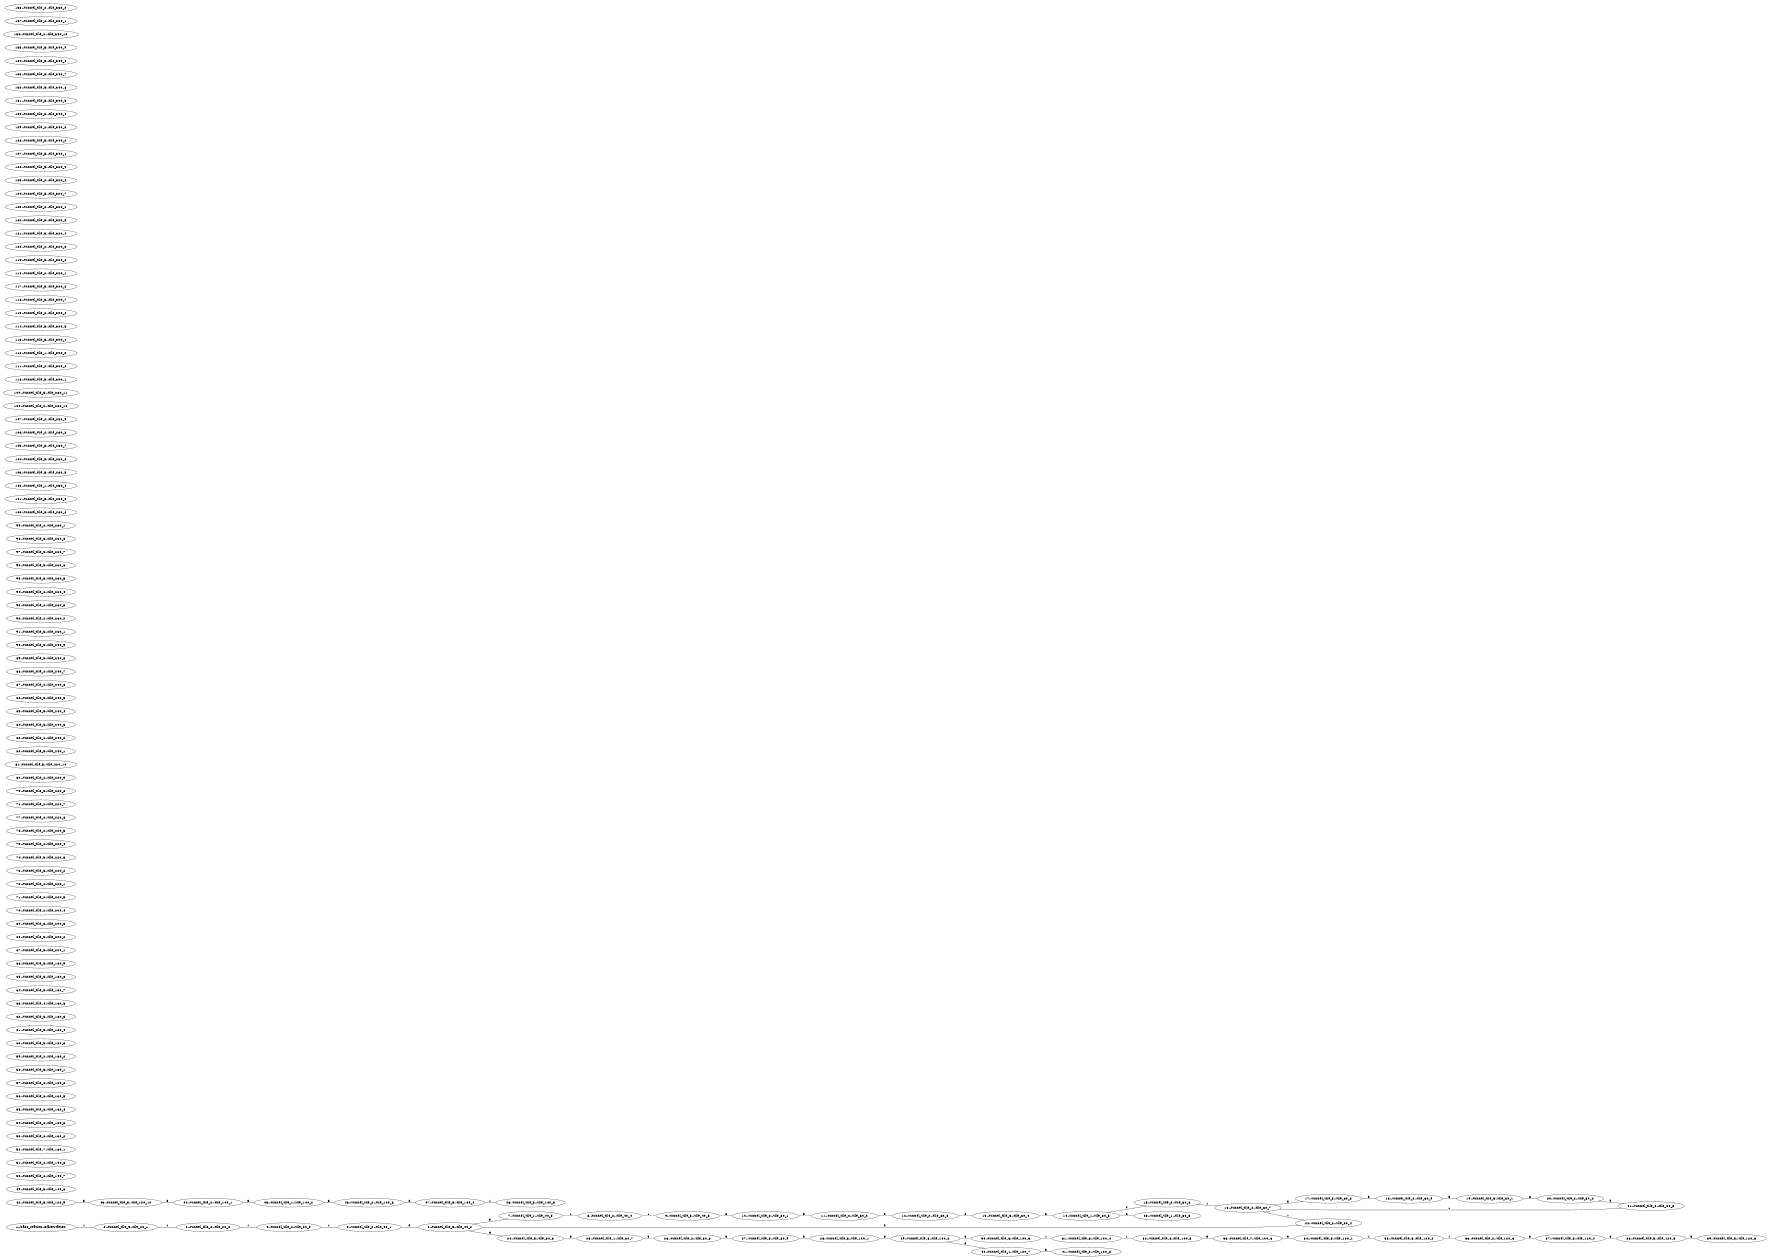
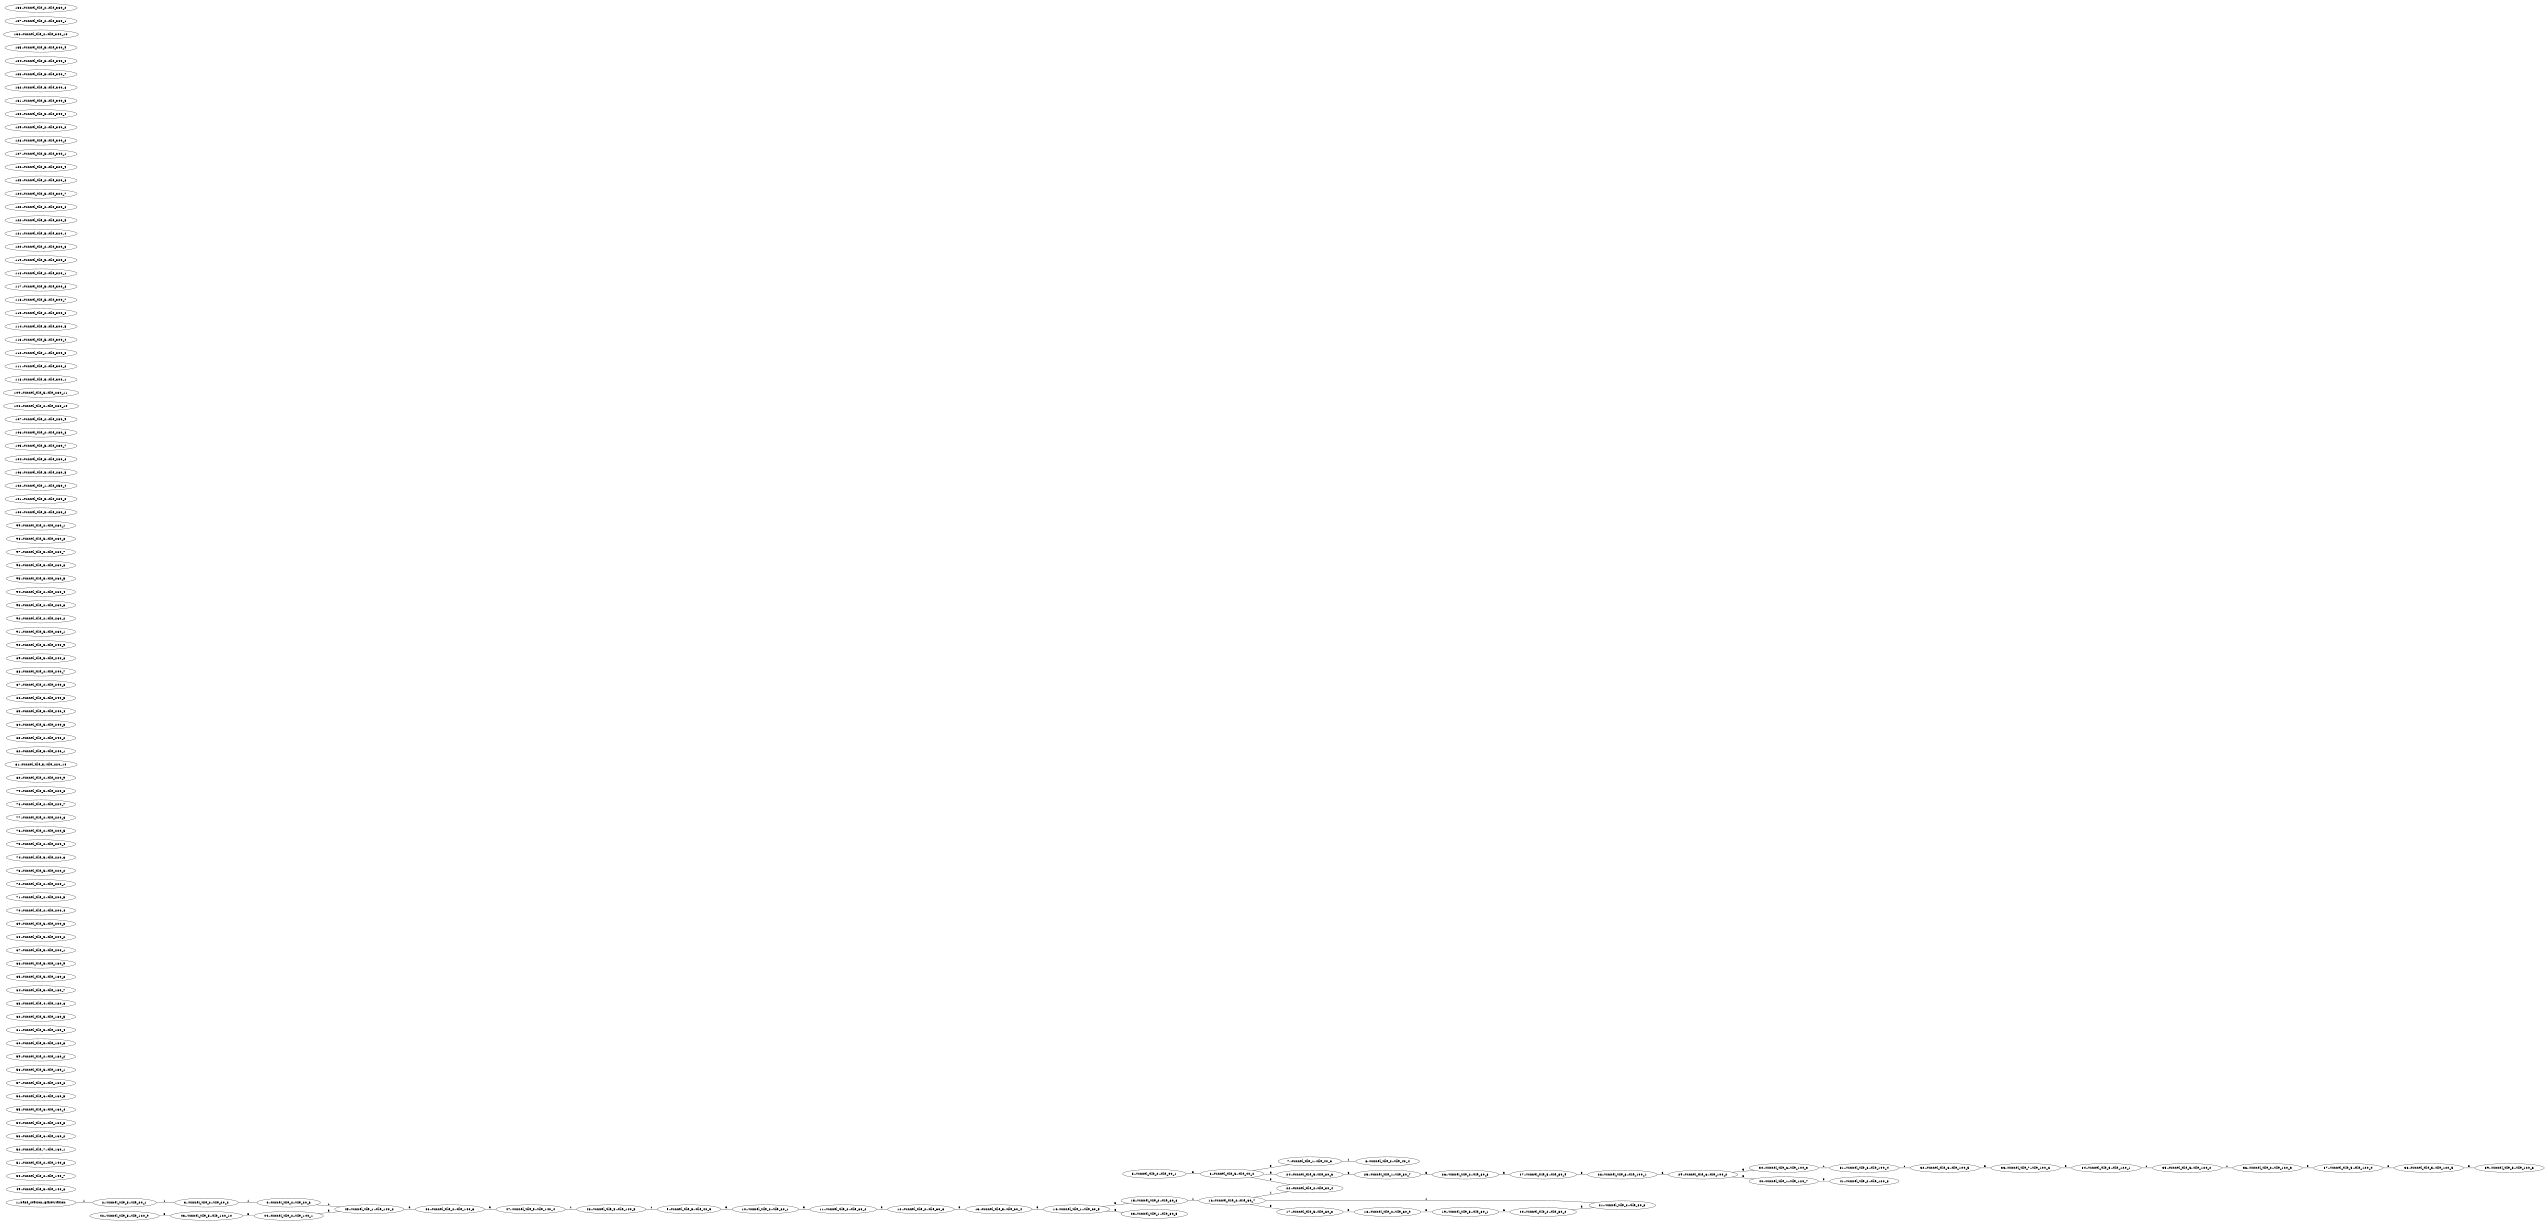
edge "8::tunnel_tile_2::tile_40_4" -- "9::tunnel_tile_5::tile_40_5": now "48::tunnel_tile_5::tile_140_5" -- "9::tunnel_tile_5::tile_40_5"
edge "4::tunnel_tile_2::tile_20_3" -- "5::tunnel_tile_2::tile_40_1": now "4::tunnel_tile_2::tile_20_3" -- "45::tunnel_tile_1::tile_140_2"
